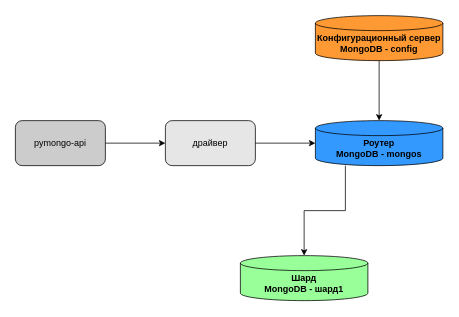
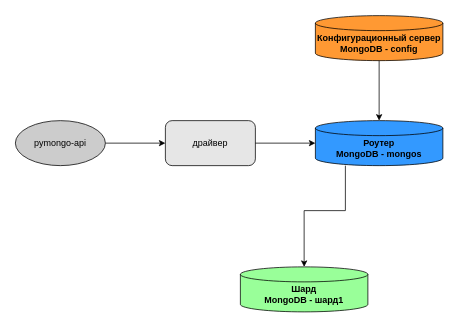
node "pymongo-api": shape rounded rectangle -> ellipse
node "Шард MongoDB - шард1": moved (304, 278) -> (304, 289)
